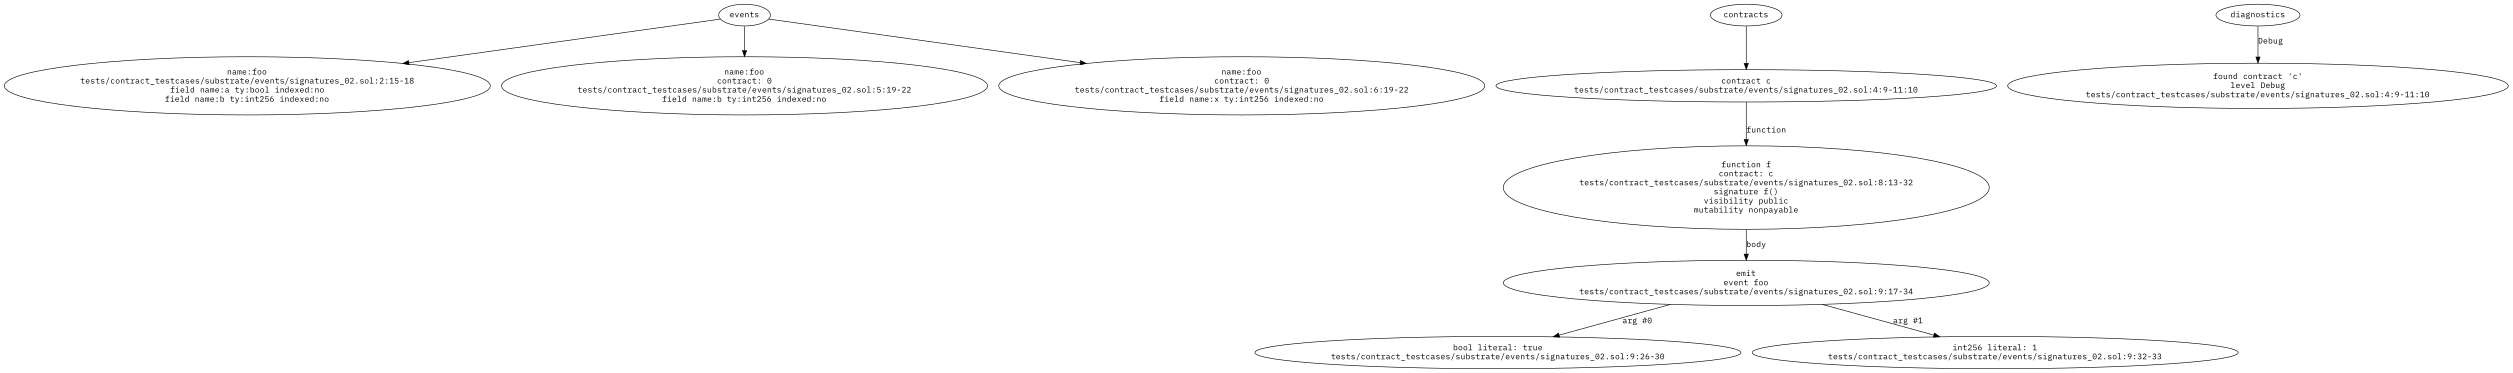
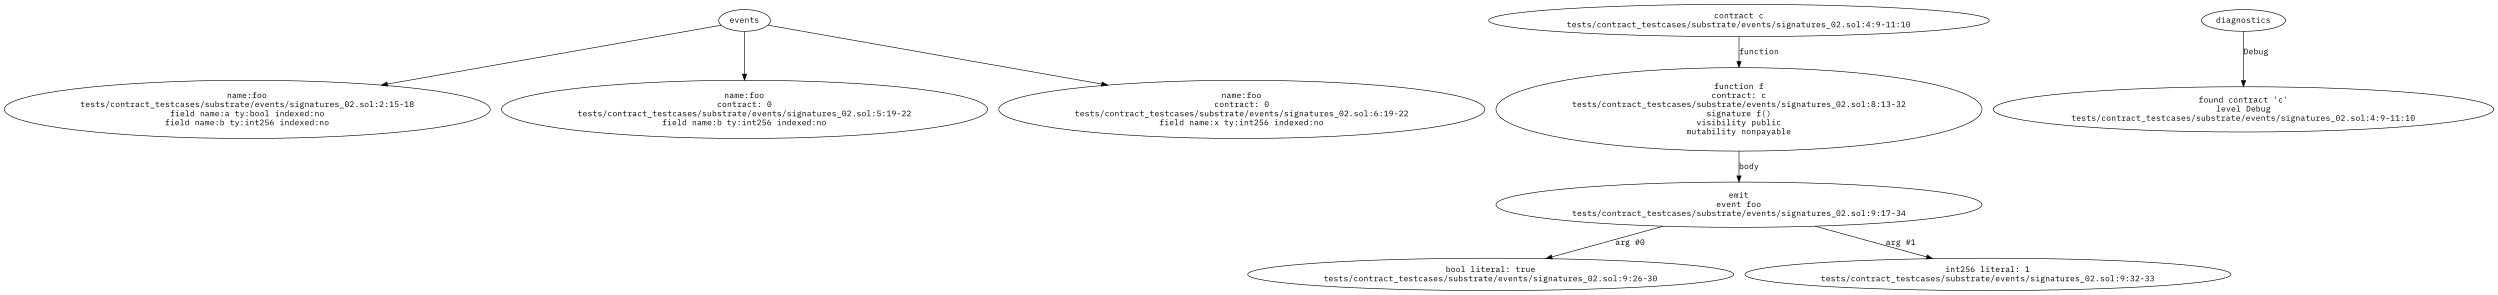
node "contracts": removed
